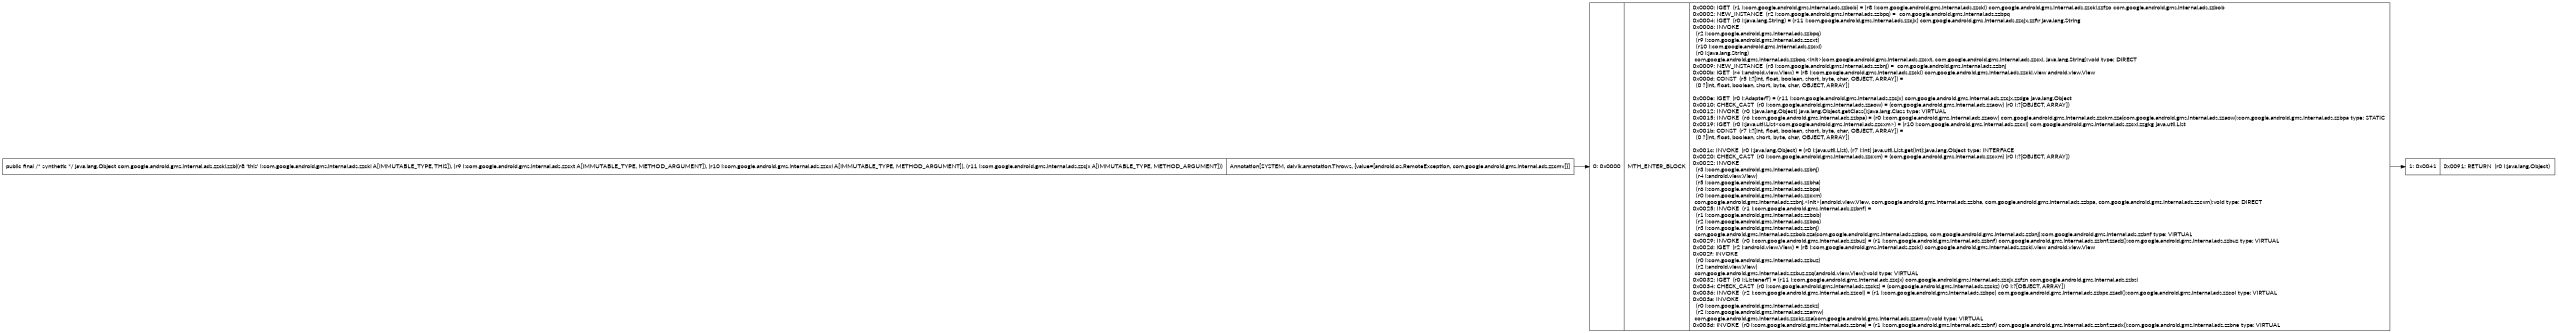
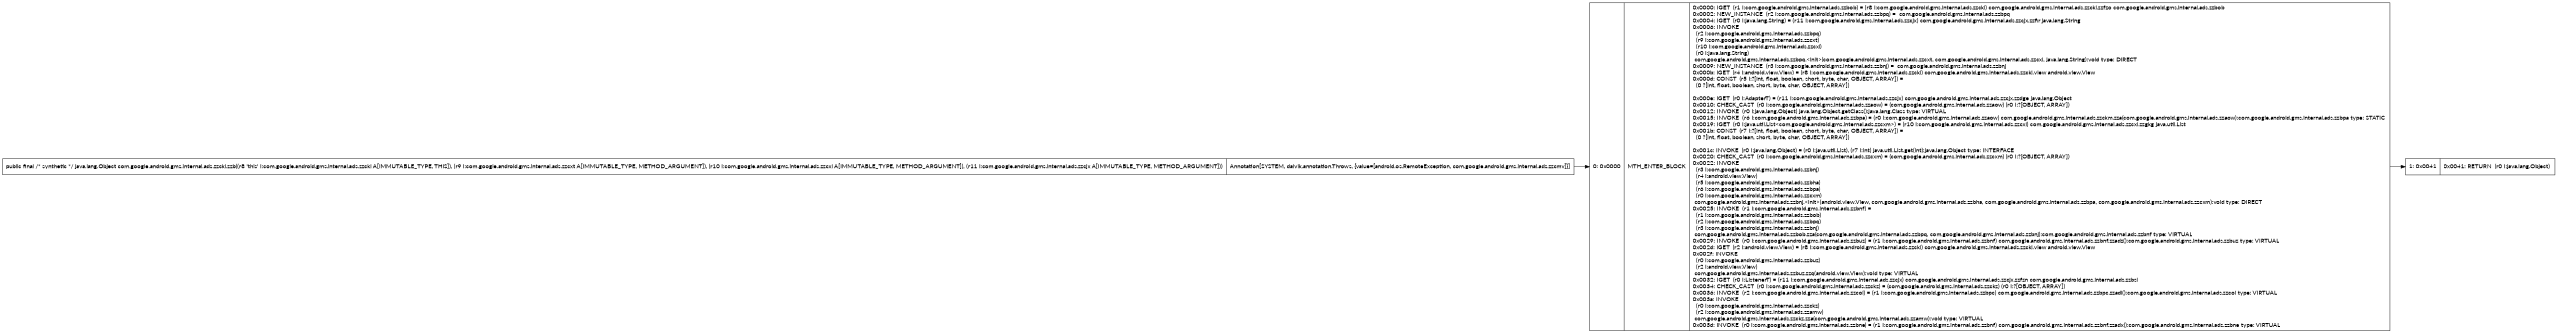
node "1: 0x0041": text "0x0091: RETURN  (r0 I:java.lang.Object)" -> "0x0041: RETURN  (r0 I:java.lang.Object)"
